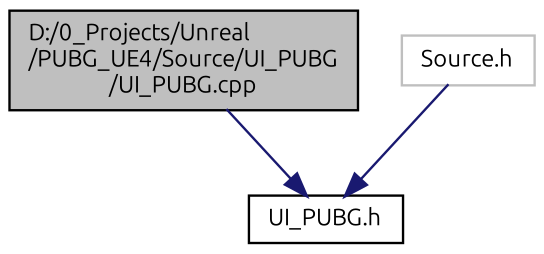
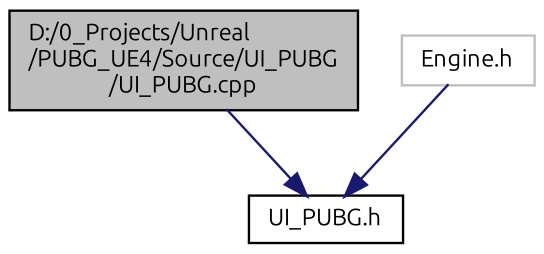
node "Source.h": label "Source.h" -> "Engine.h"
